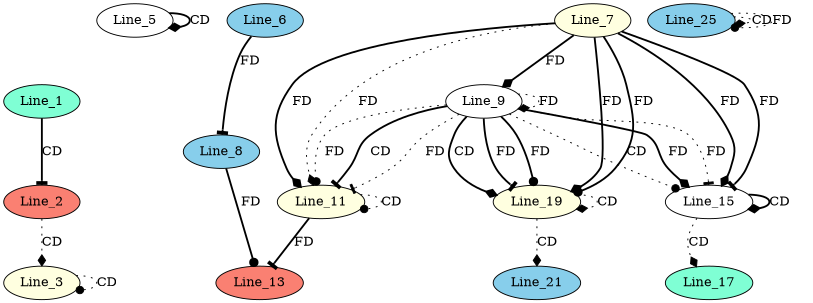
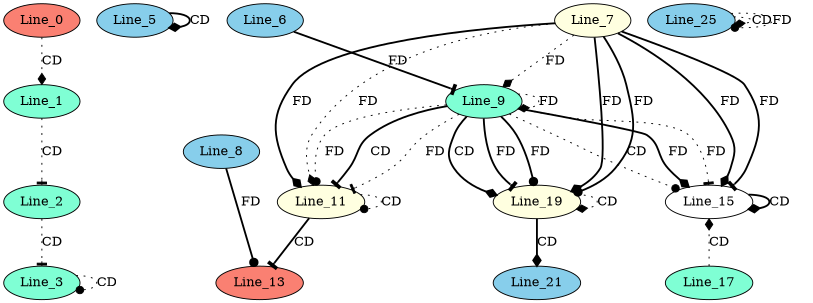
node "Line_0": added
node "Line_5": fillcolor white -> skyblue
edge "Line_7" -> "Line_9": style bold -> dotted
edge "Line_6" -> "Line_8": now "Line_6" -> "Line_9"
node "Line_9": fillcolor white -> aquamarine
edge "Line_1" -> "Line_2": style bold -> dotted
node "Line_2": fillcolor salmon -> aquamarine
edge "Line_19" -> "Line_21": style dotted -> bold
edge "Line_15" -> "Line_17": reversed
edge "Line_2" -> "Line_3": arrowhead diamond -> tee
edge "Line_11" -> "Line_13": label "FD" -> "CD"
node "Line_3": fillcolor lightyellow -> aquamarine
